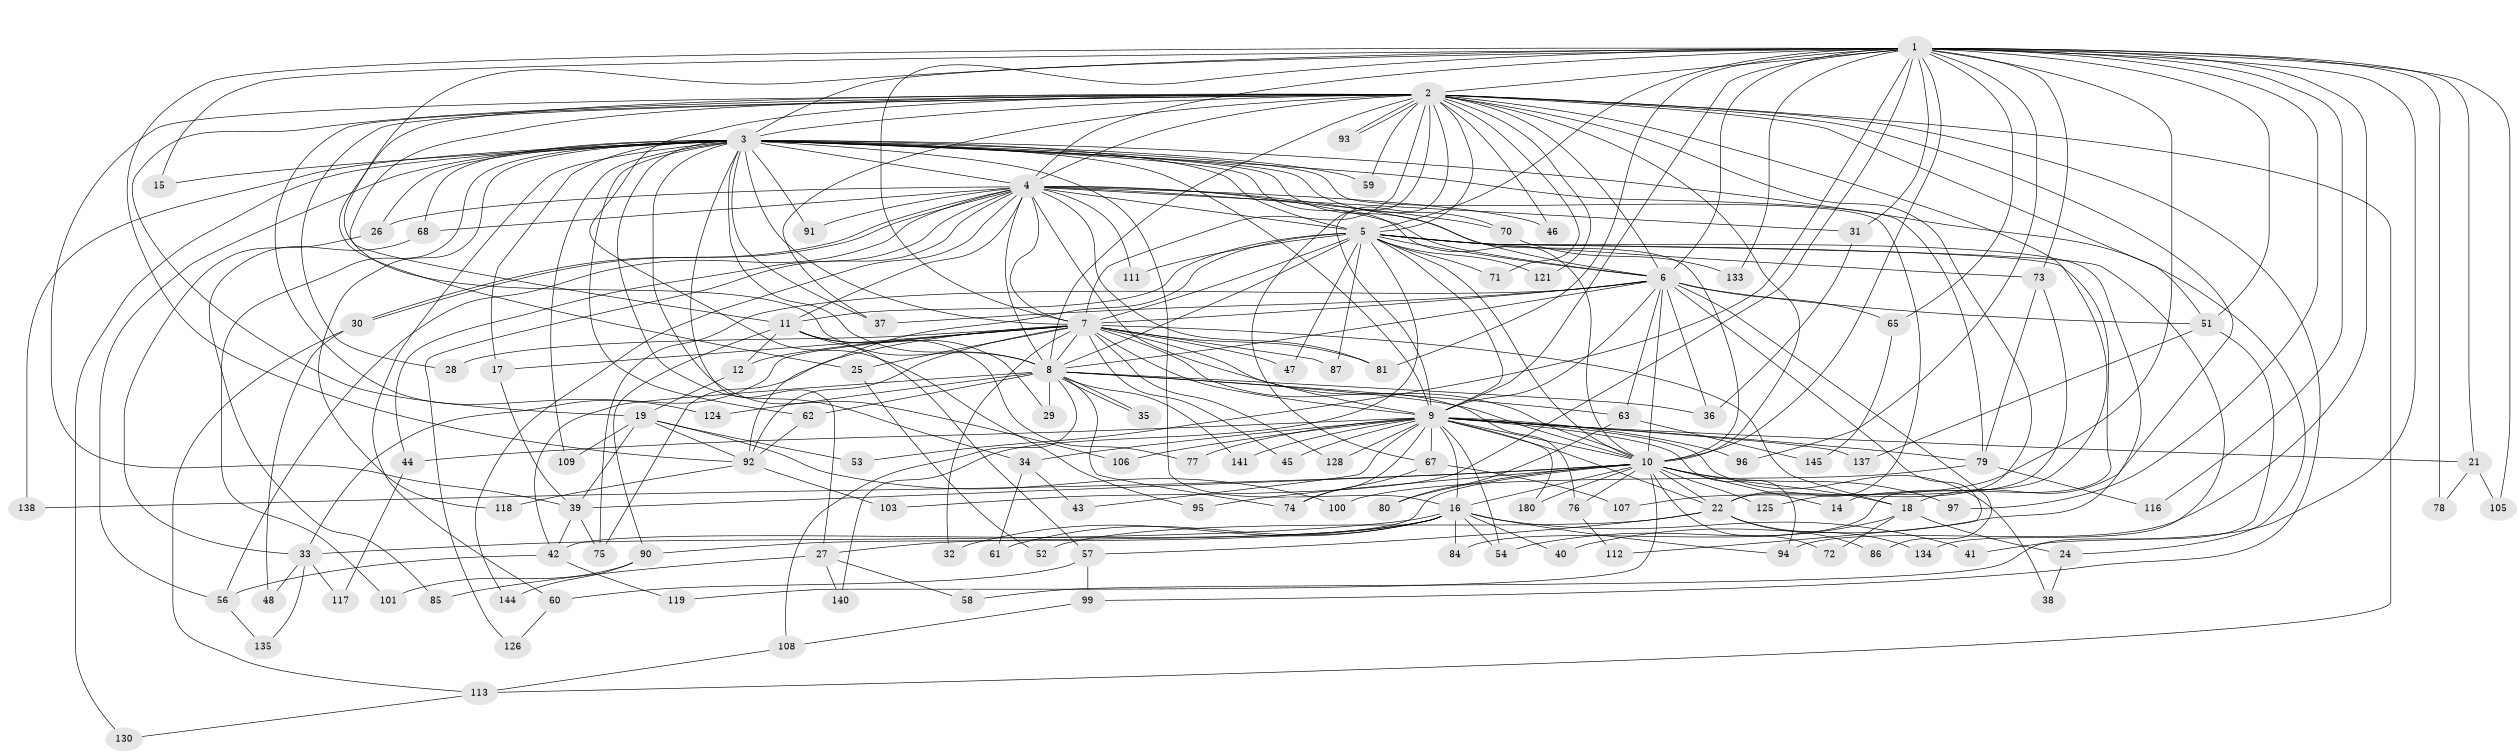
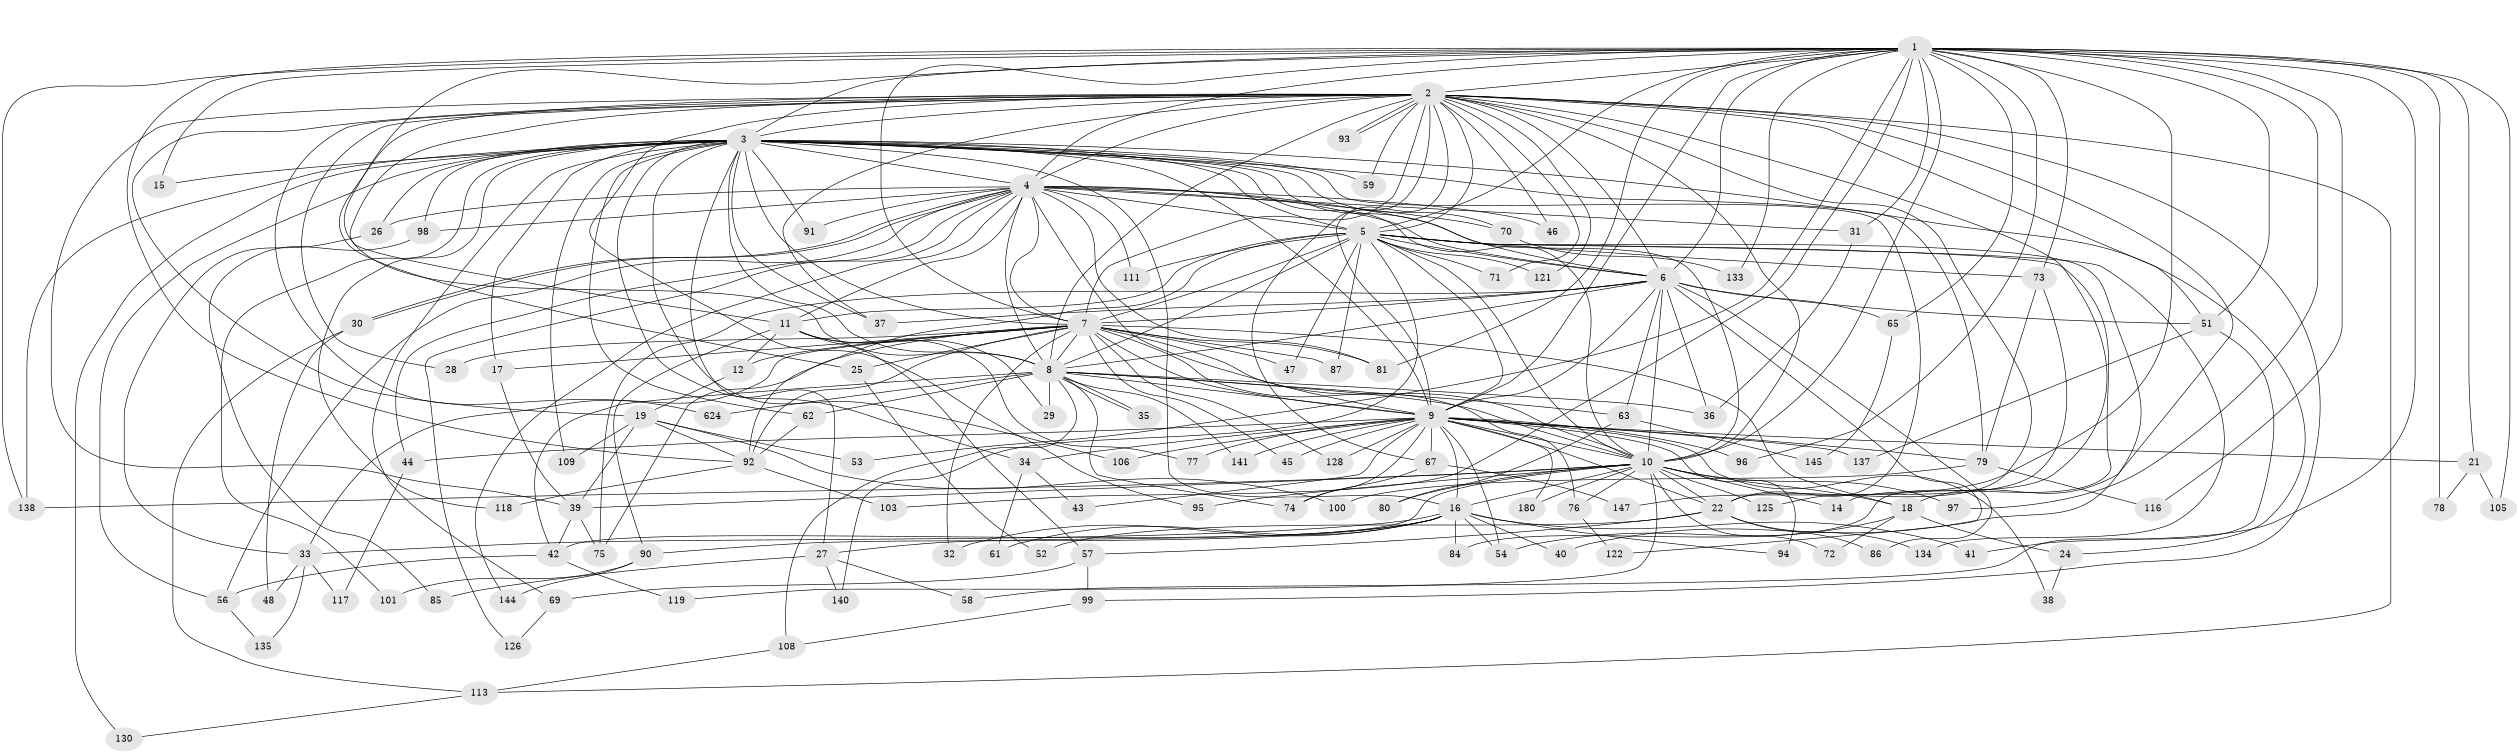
node "68": label "68" -> "98"
edge "1" -- "94": now "1" -- "138"
edge "8" -- "9": added
node "124": label "124" -> "624"
node "107": label "107" -> "147"
node "112": label "112" -> "122"
node "60": label "60" -> "69"
